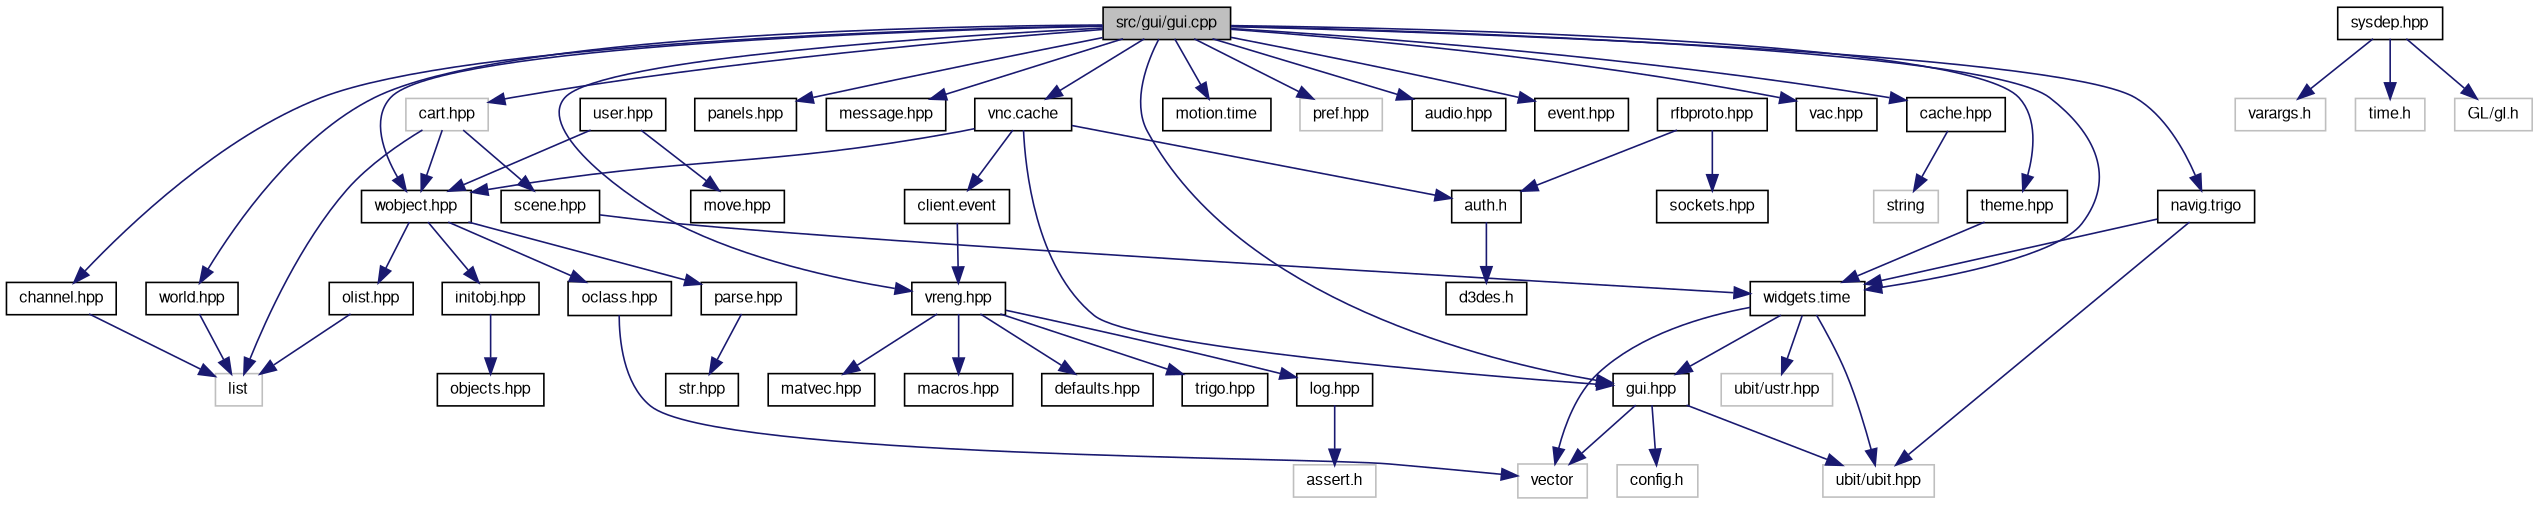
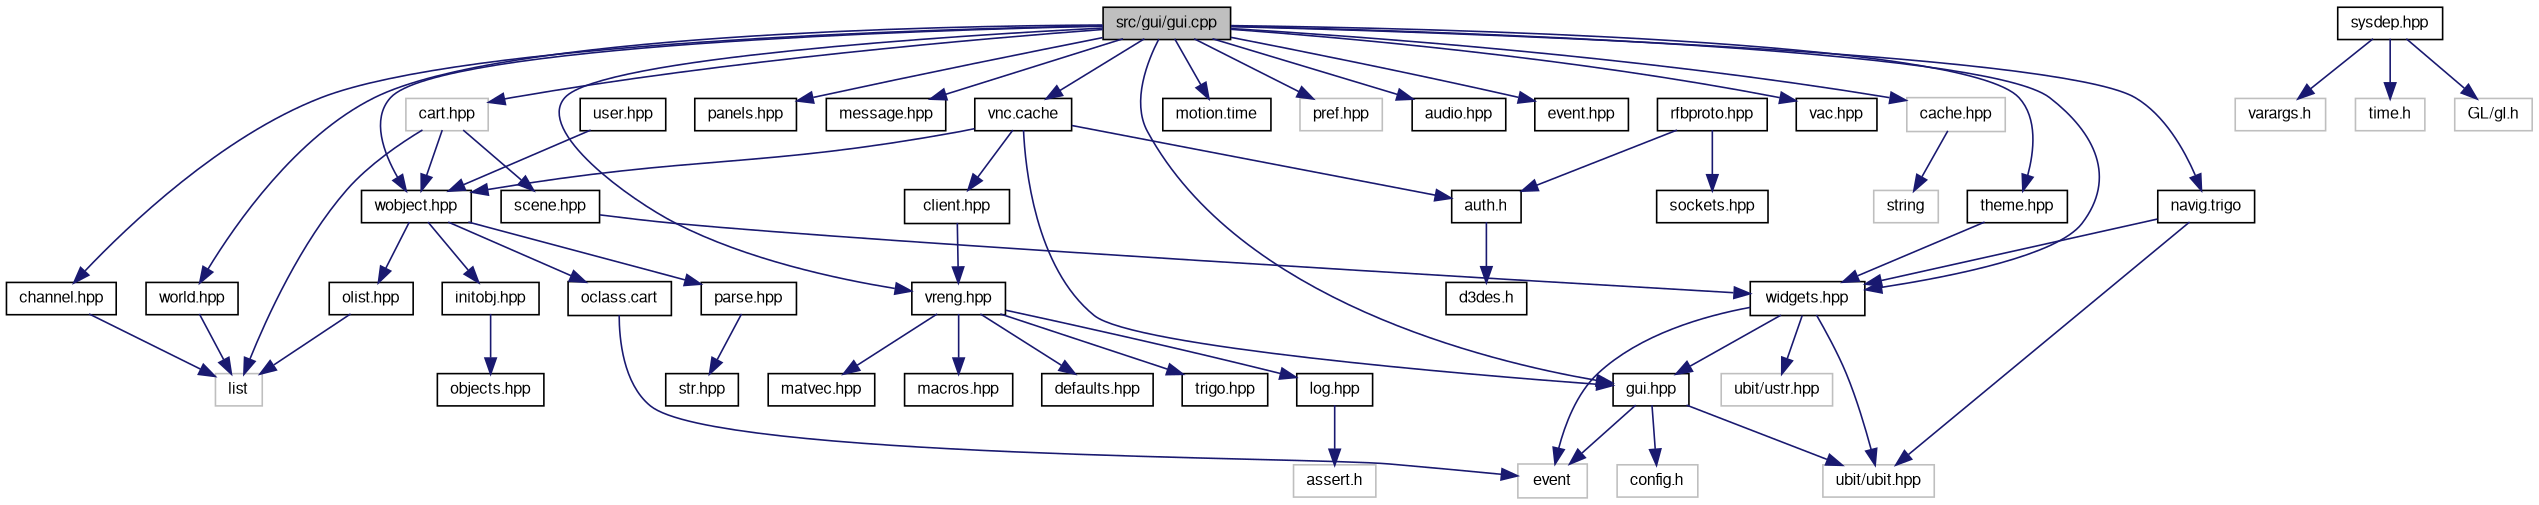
node "cache.hpp": color black -> grey75
node "move.hpp": removed
node "client.event": label "client.event" -> "client.hpp"
node "oclass.hpp": label "oclass.hpp" -> "oclass.cart"
node "widgets.time": label "widgets.time" -> "widgets.hpp"
node "vector": label "vector" -> "event"
